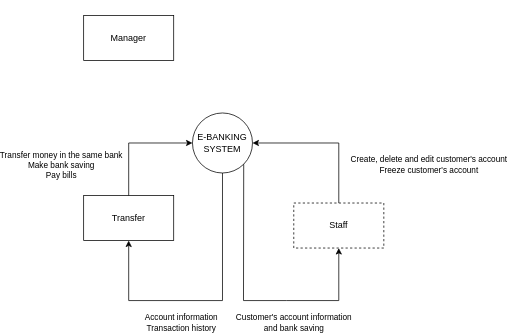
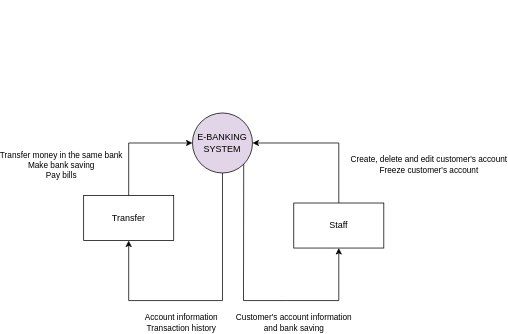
node "Manager": removed
node "E-BANKING SYSTEM": fillcolor #ffffff -> #e1d5e7
node "Staff": style dashed -> solid
